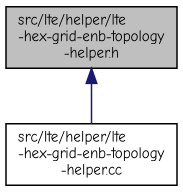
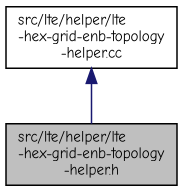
edge "src/lte/helper/lte -hex-grid-enb-topology -helper.cc" -> "src/lte/helper/lte -hex-grid-enb-topology -helper.h": reversed
